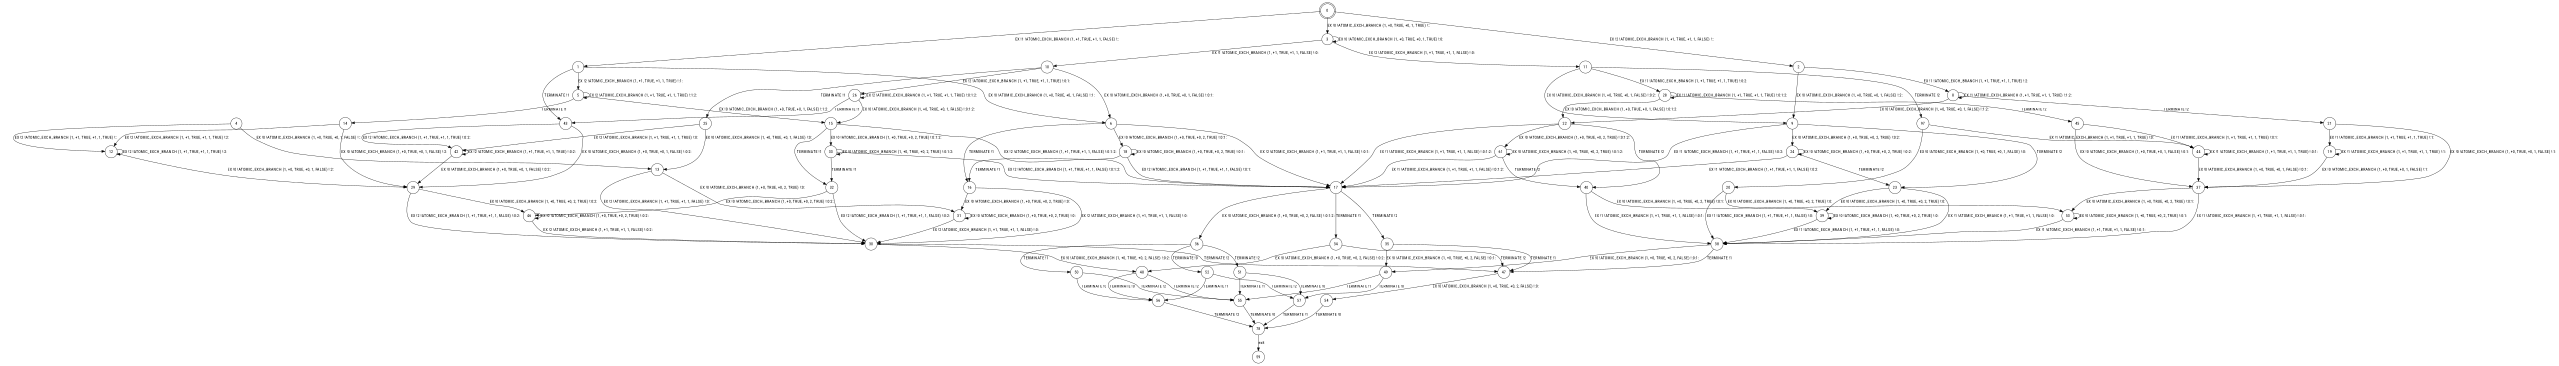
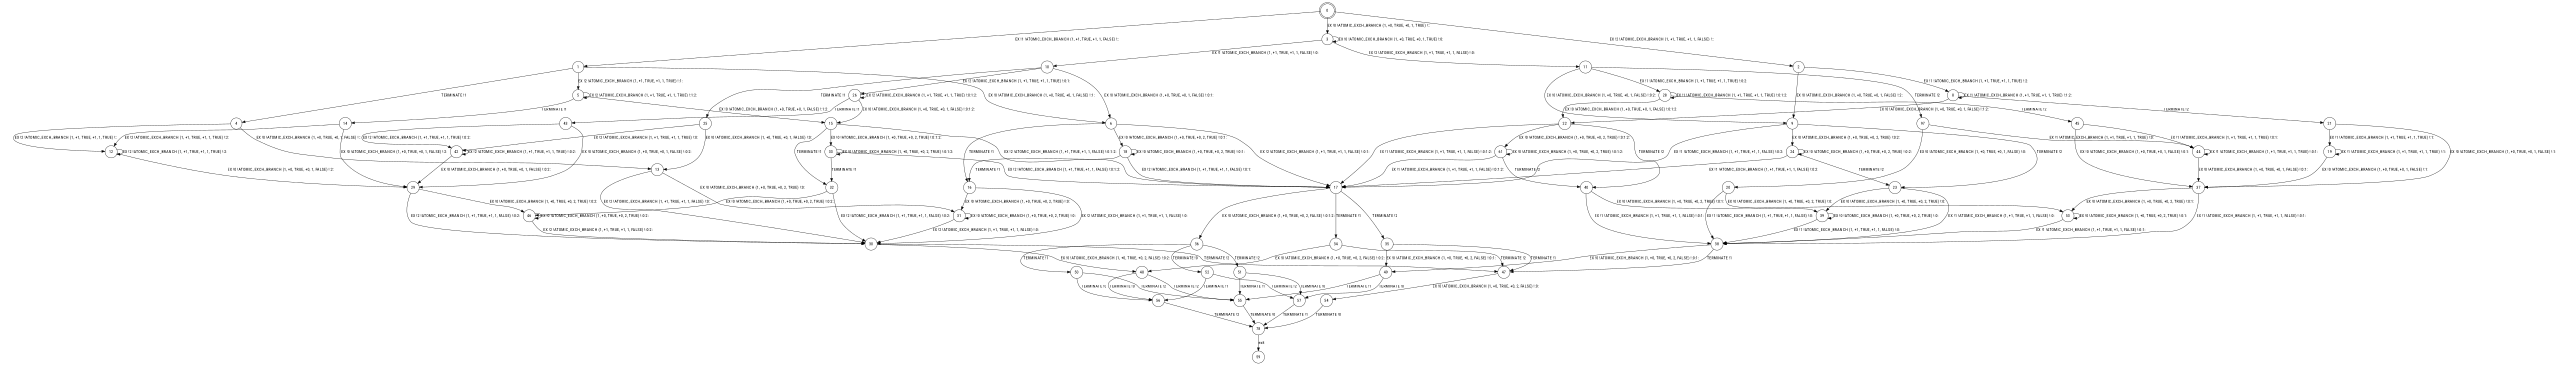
edge "1" -> "43": now "1" -> "4"
